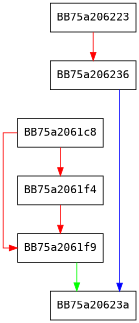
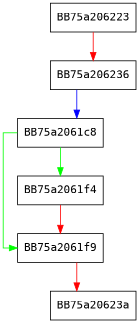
edge "BB75a2061c8" -> "BB75a2061f4": color red -> green
edge "BB75a2061c8" -> "BB75a2061f9": color red -> green
edge "BB75a206236" -> "BB75a20623a": now "BB75a206236" -> "BB75a2061c8"
edge "BB75a2061f9" -> "BB75a20623a": color green -> red
